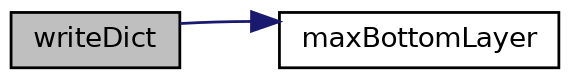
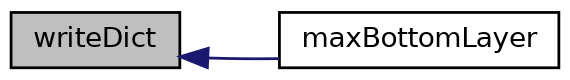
edge "writeDict" -> "maxBottomLayer": reversed
